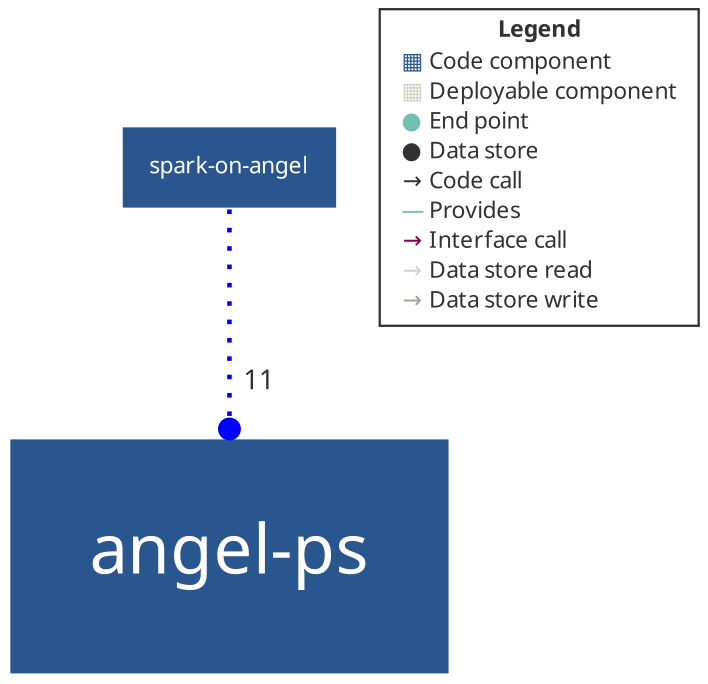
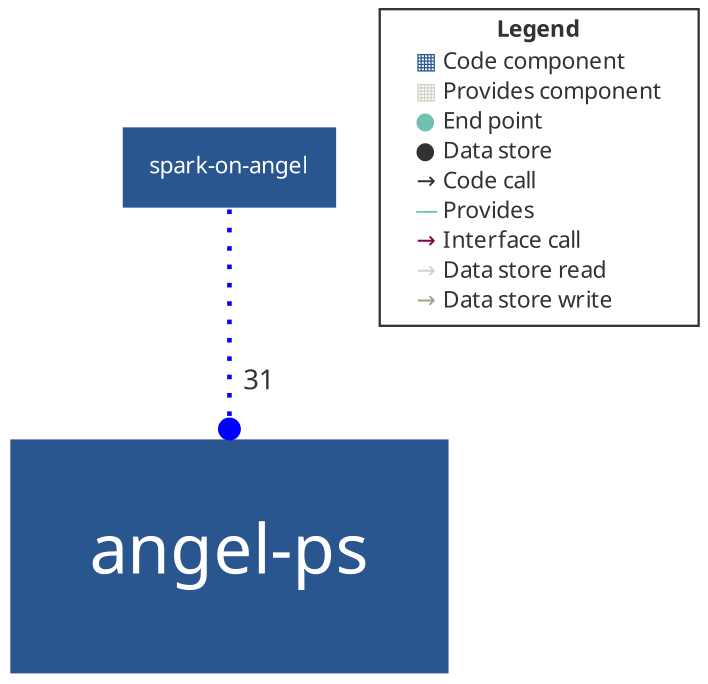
node "Legend": text "Deployable component" -> "Provides component"
edge "spark-on-angel" -> "angel-ps": label "  11" -> "  31"
